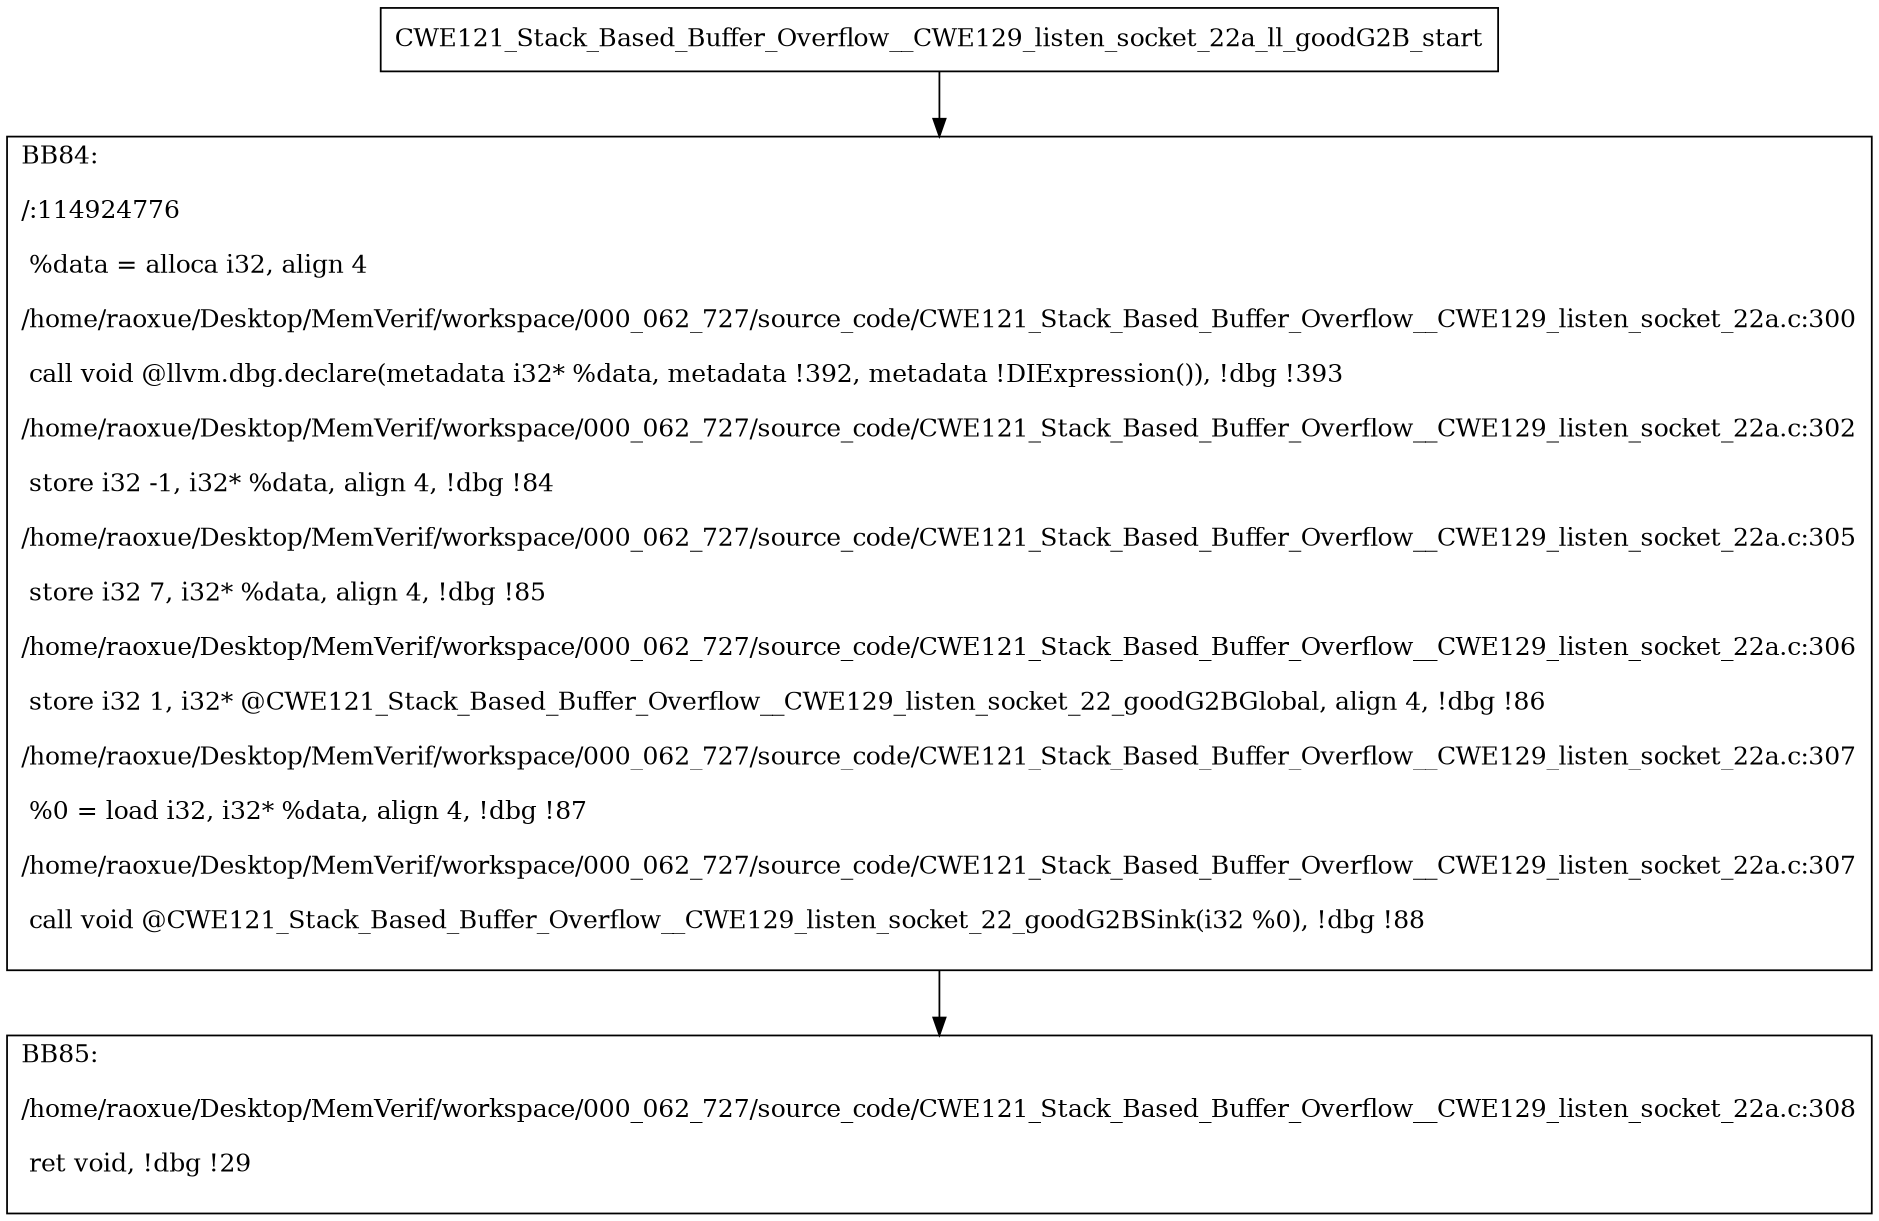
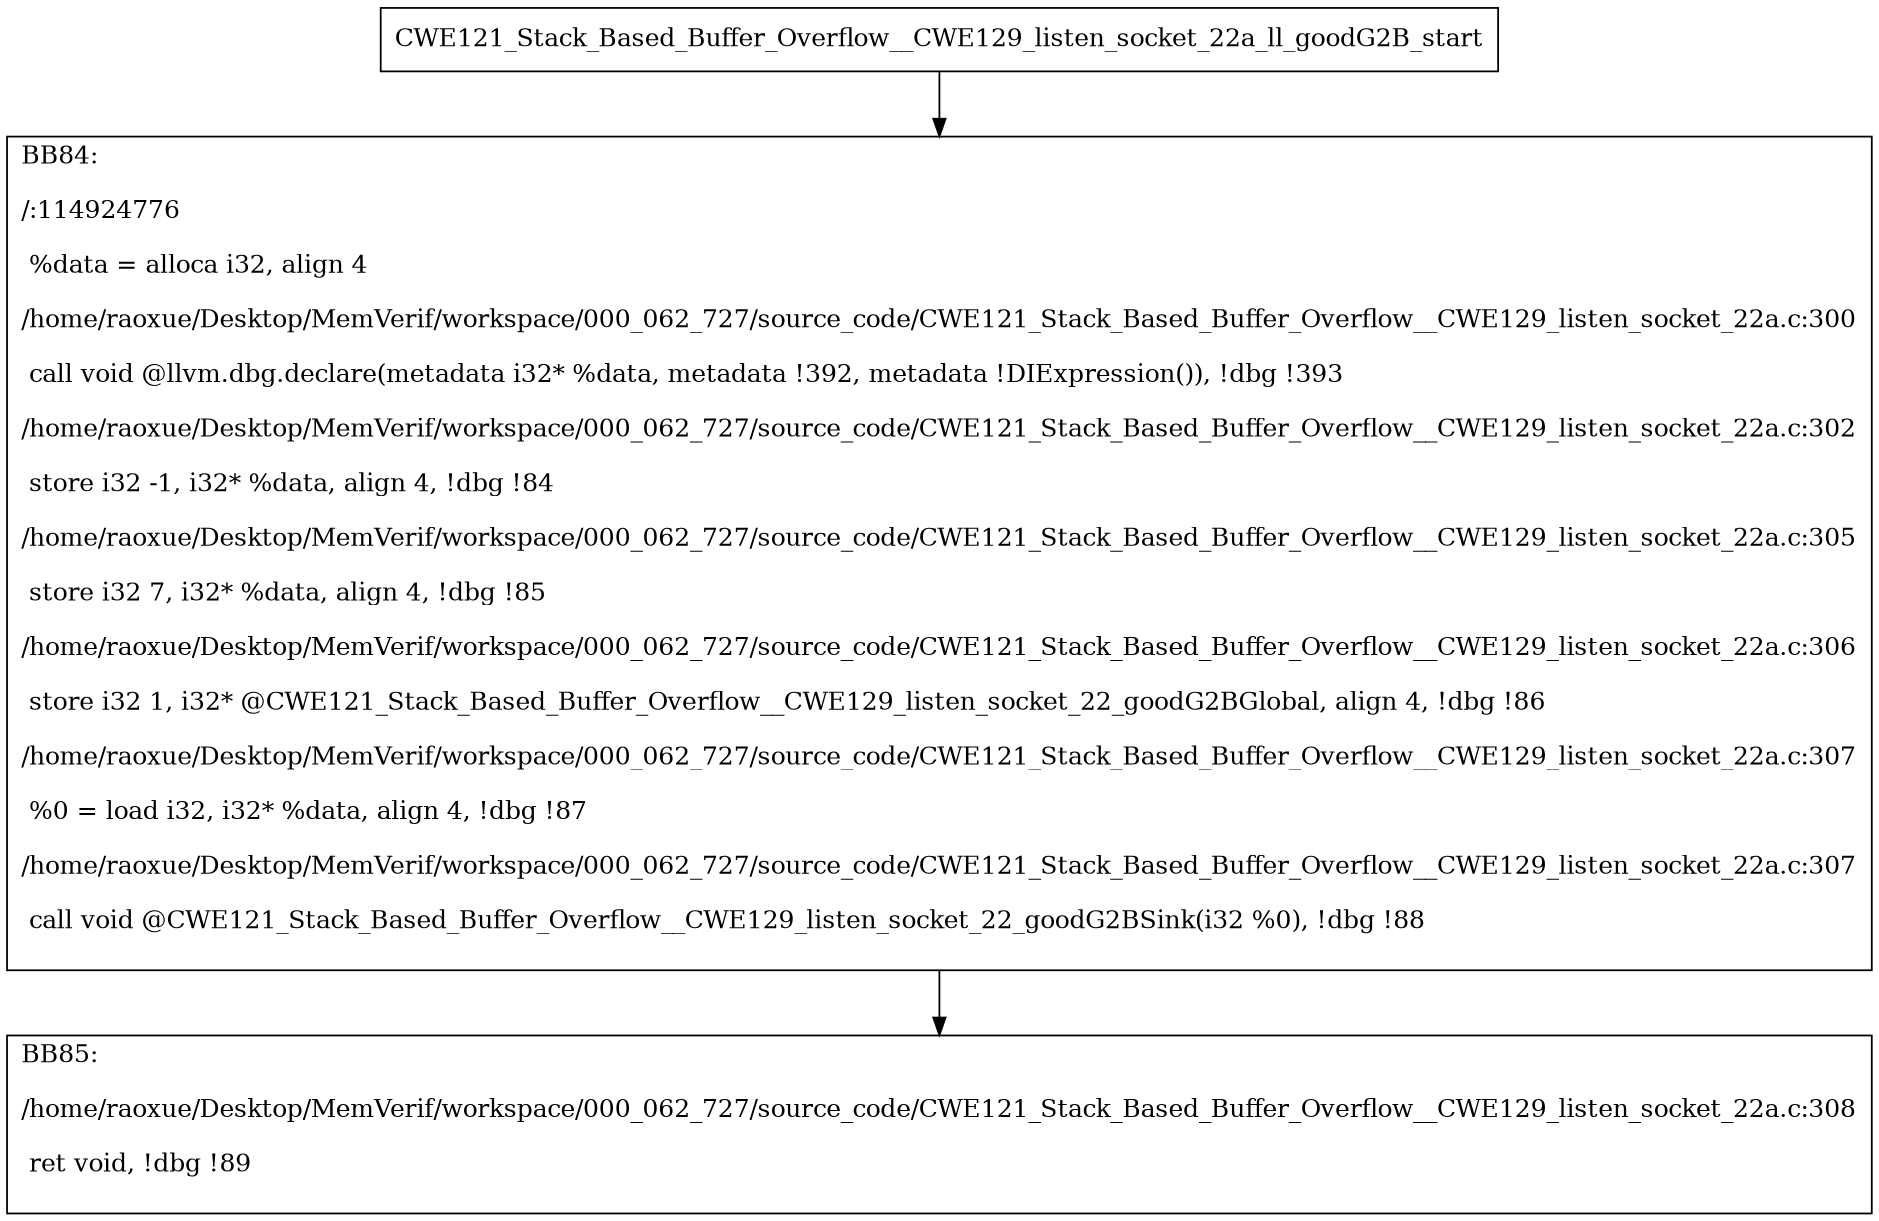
node "BB85:": text "ret void, !dbg !29" -> "ret void, !dbg !89"
